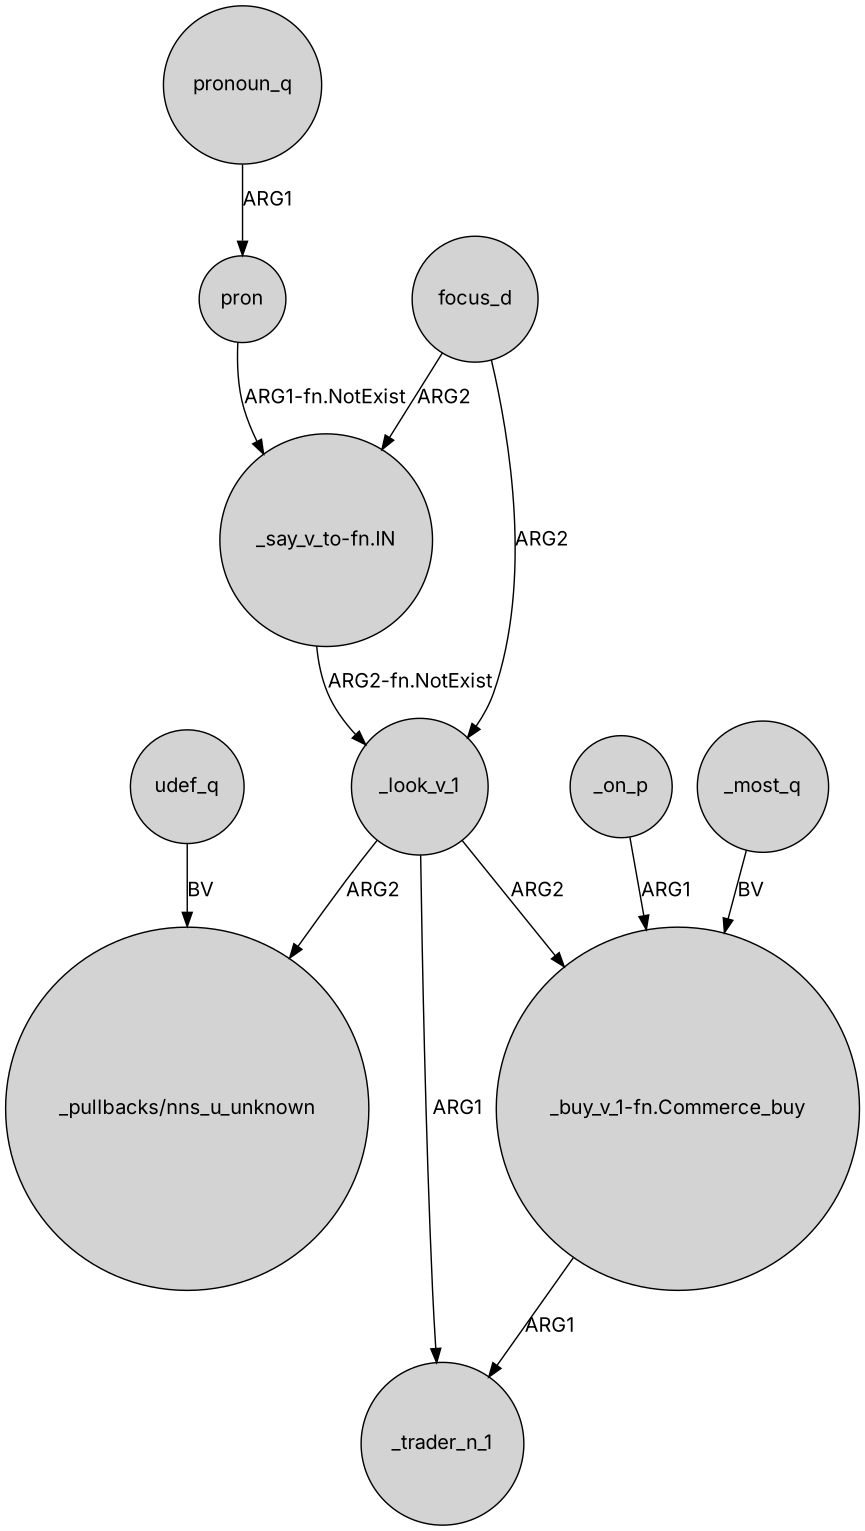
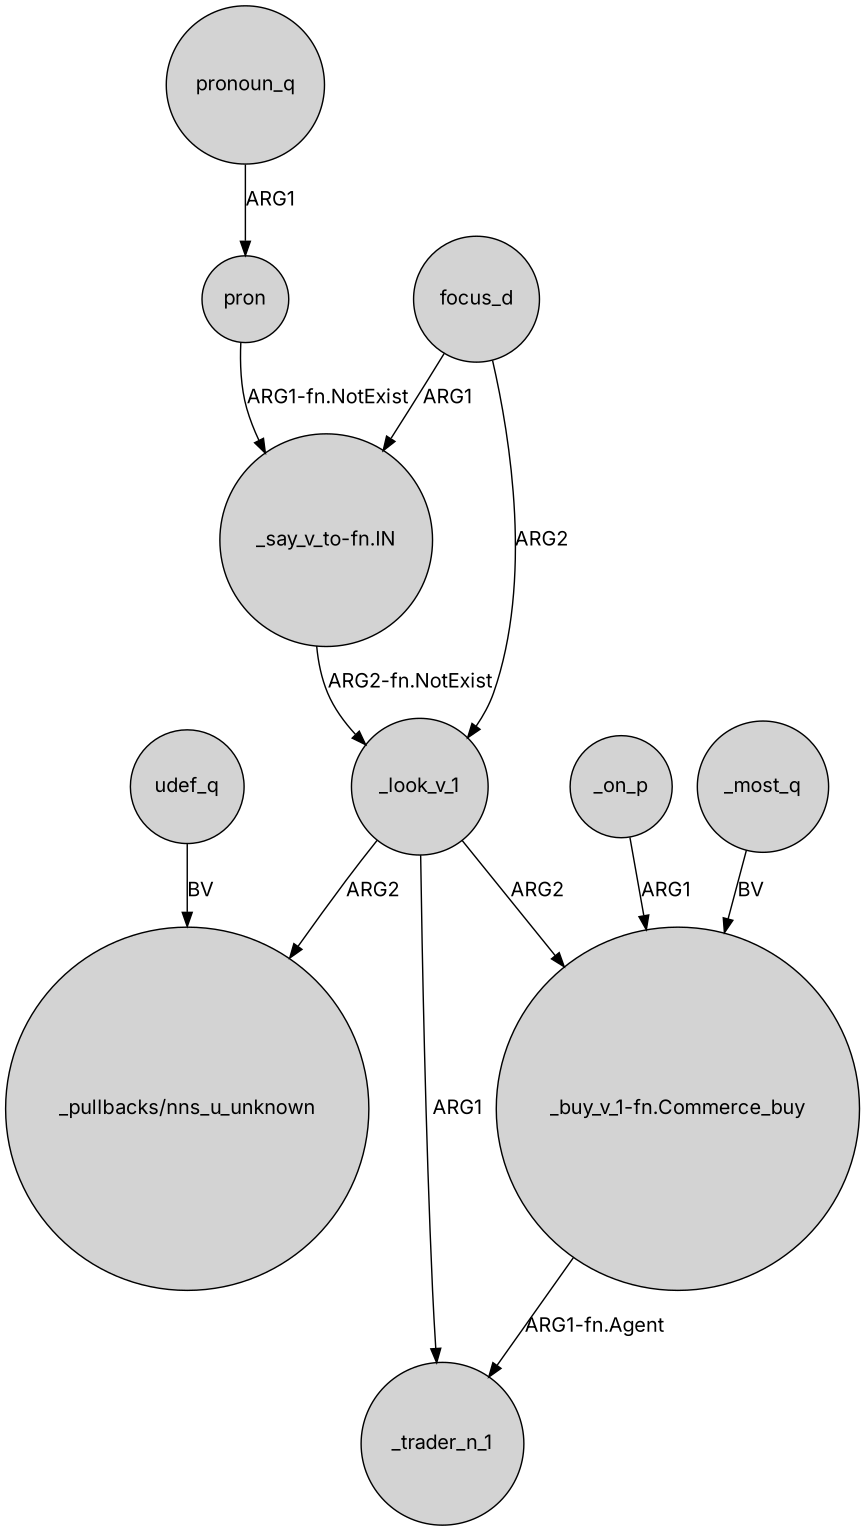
edge "focus_d" -> "_say_v_to-fn.IN": label "ARG2" -> "ARG1"
edge "_buy_v_1-fn.Commerce_buy" -> "_trader_n_1": label "ARG1" -> "ARG1-fn.Agent"
